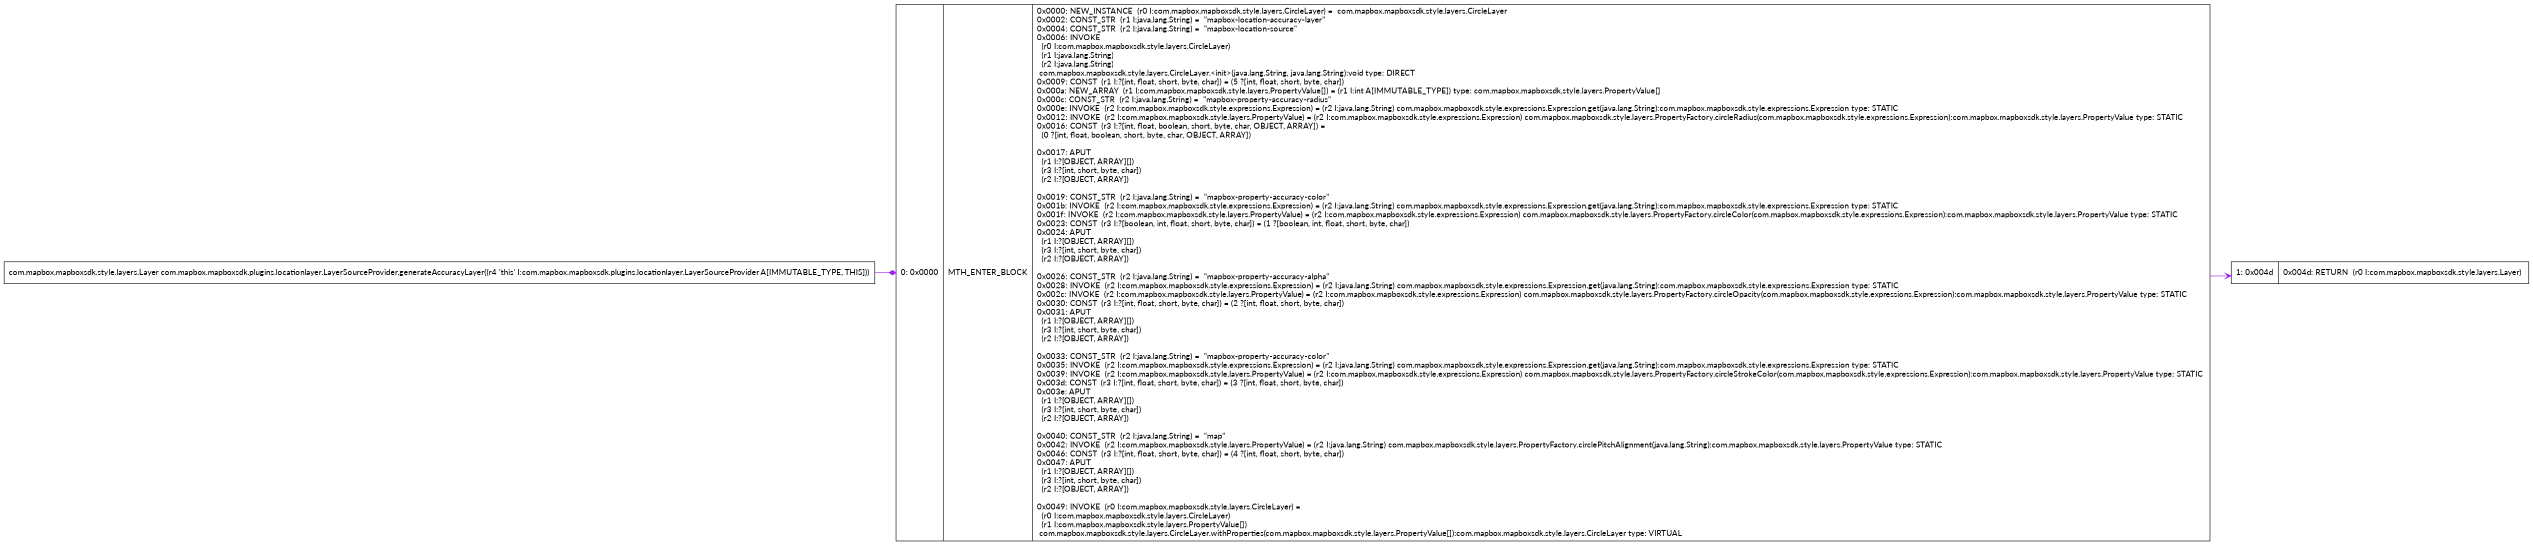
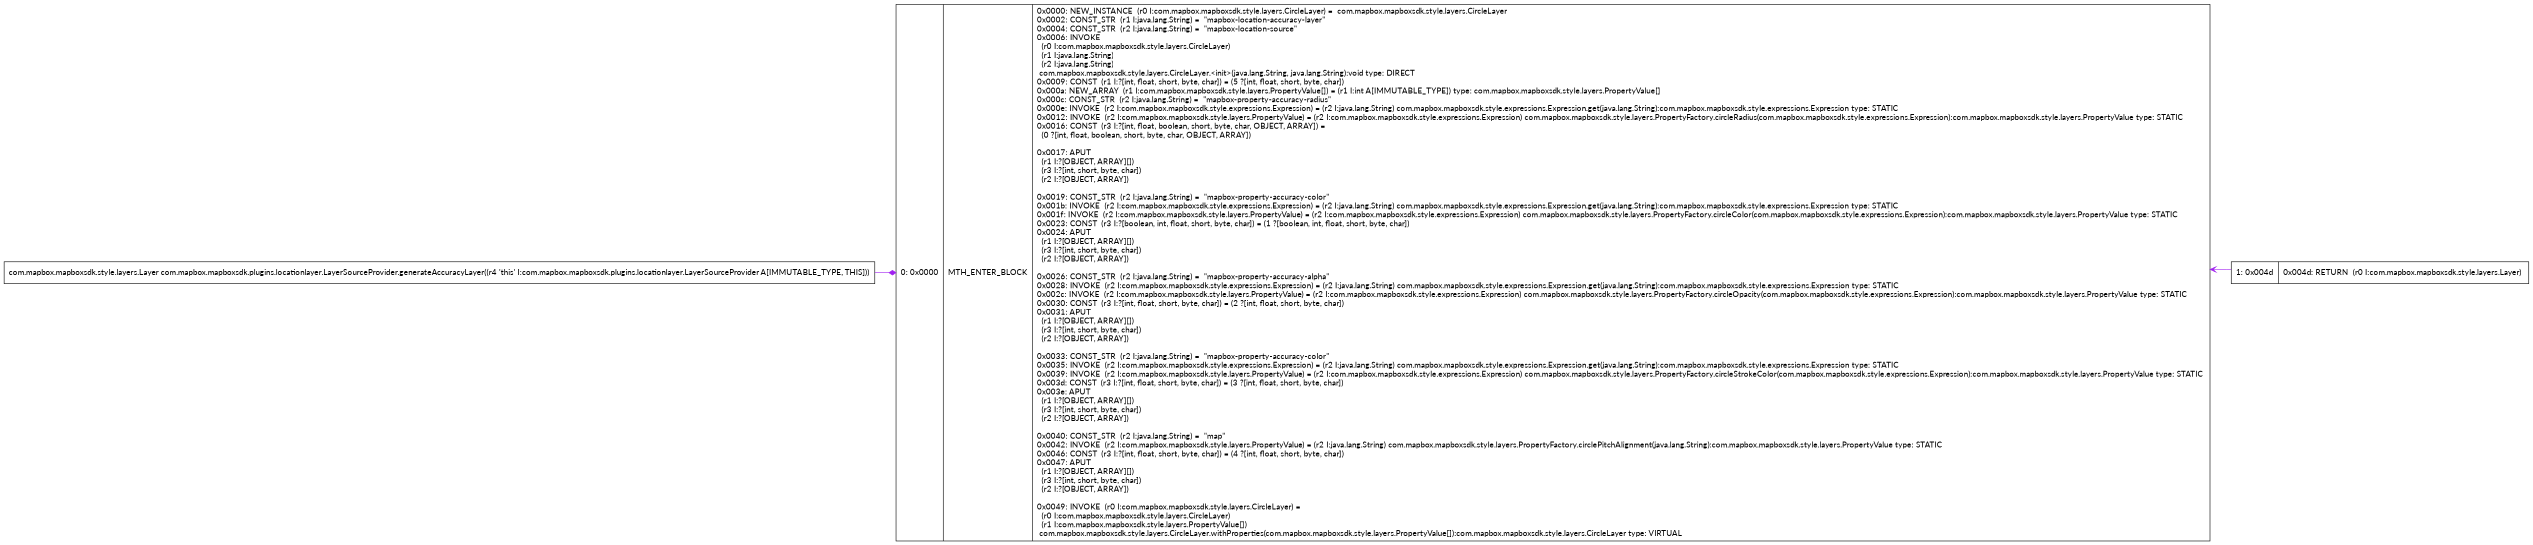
edge "0: 0x0000" -> "1: 0x004d": reversed
